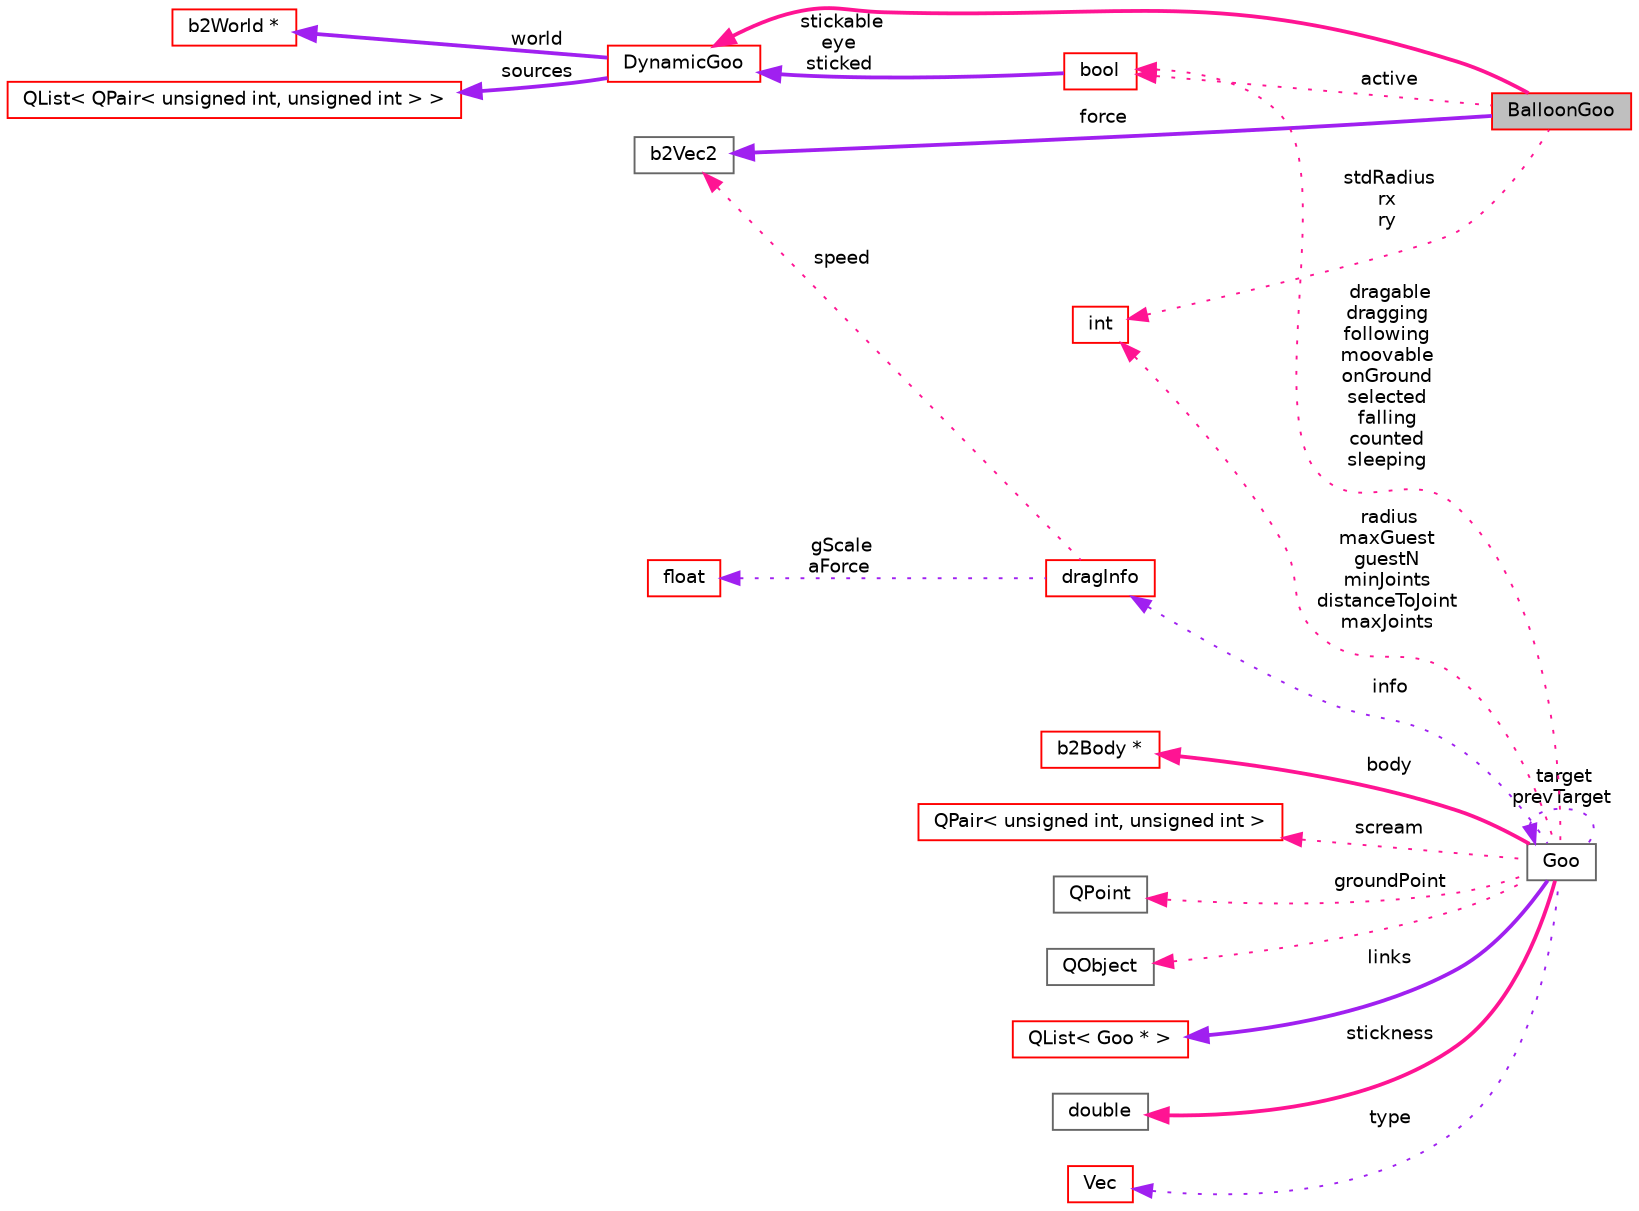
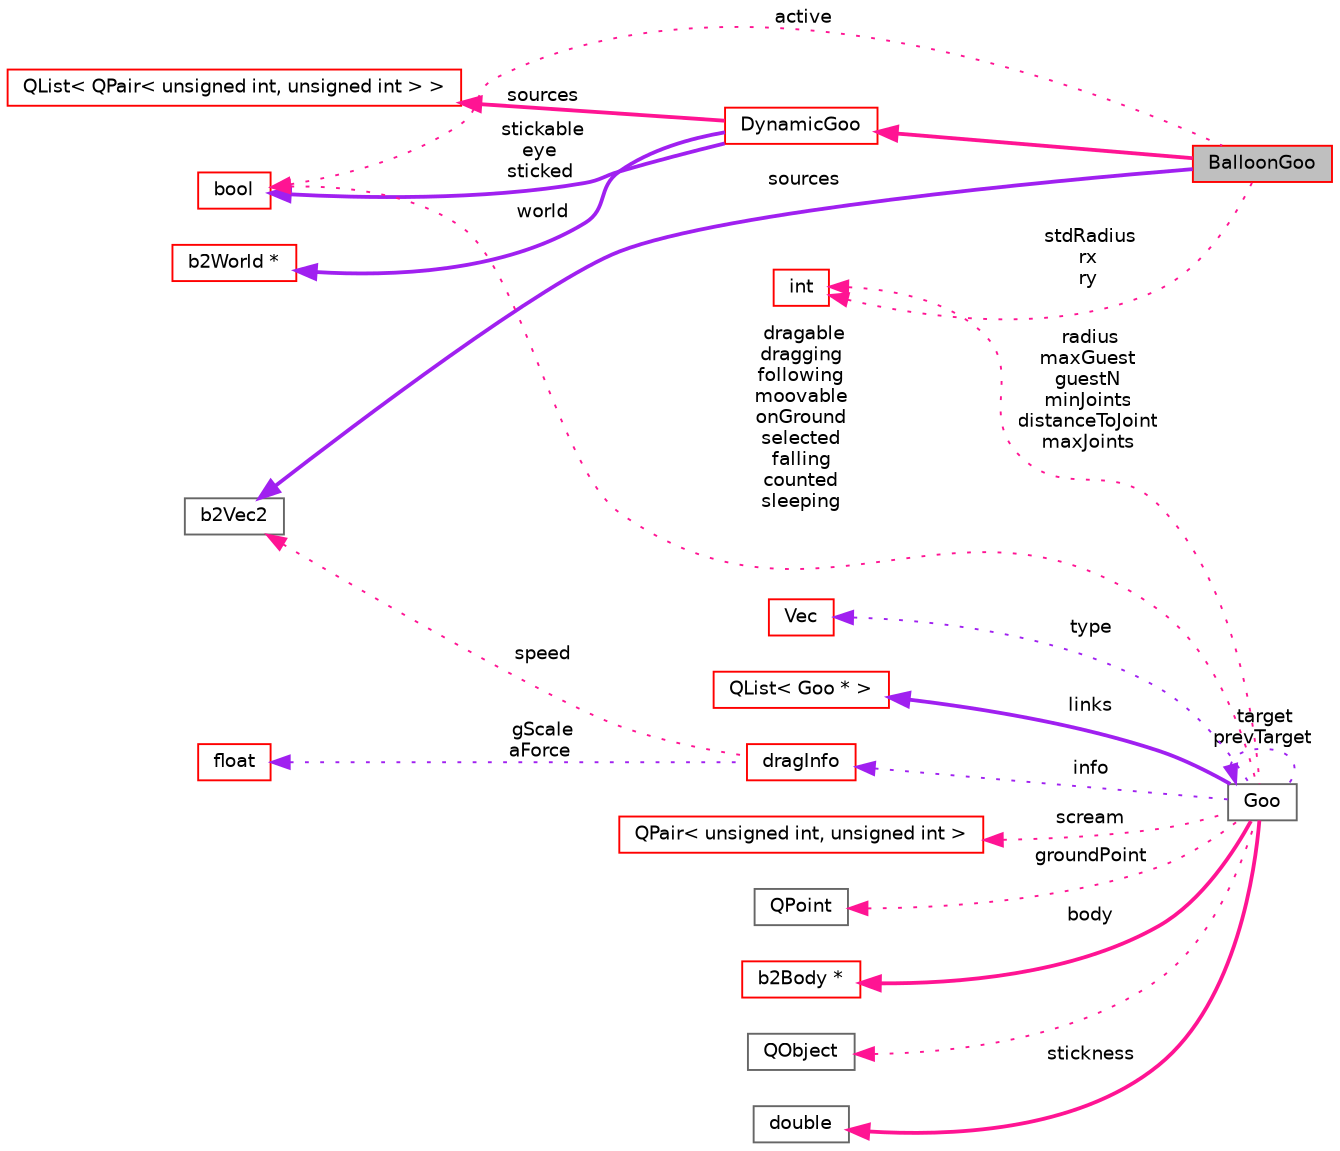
edge "bool" -> "DynamicGoo": reversed
edge "DynamicGoo" -> "QList< QPair< unsigned int, unsigned int > >": color purple -> deeppink
edge "BalloonGoo" -> "b2Vec2": label " force" -> " sources"
